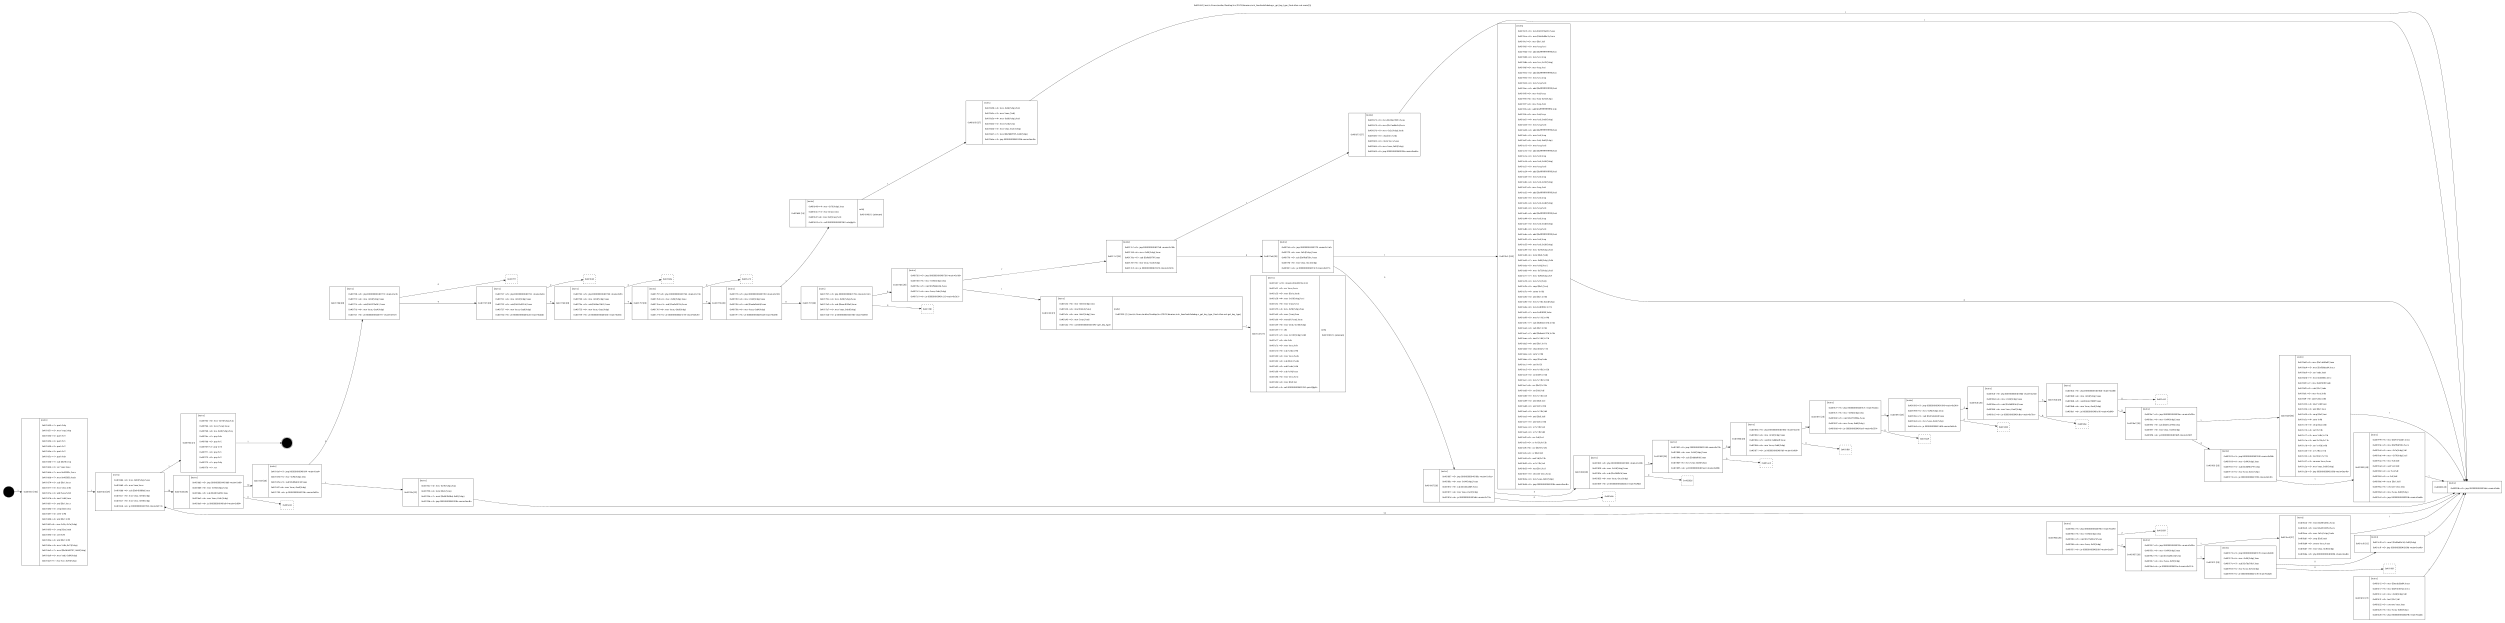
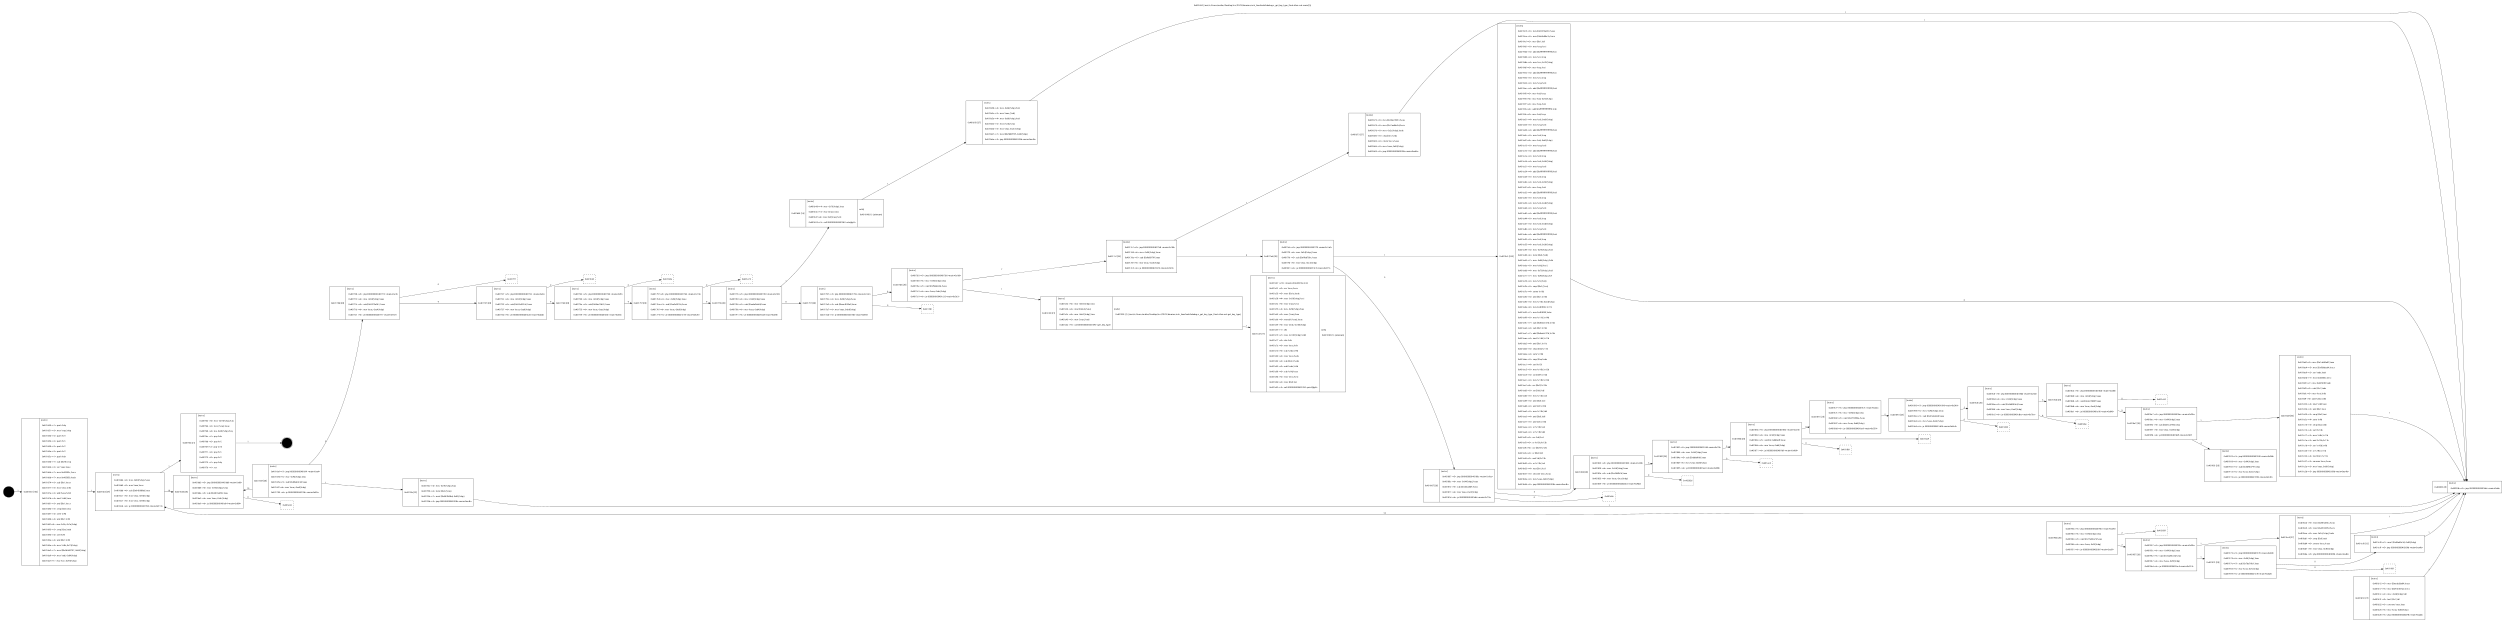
edge "0x401877 [28]" -> "0x401ba9": now "0x40185b [28]" -> "0x401ba9"
node "0x401999 [44]": removed
edge "0x4016d3 [28]" -> "0x4016ef [28]": reversed
